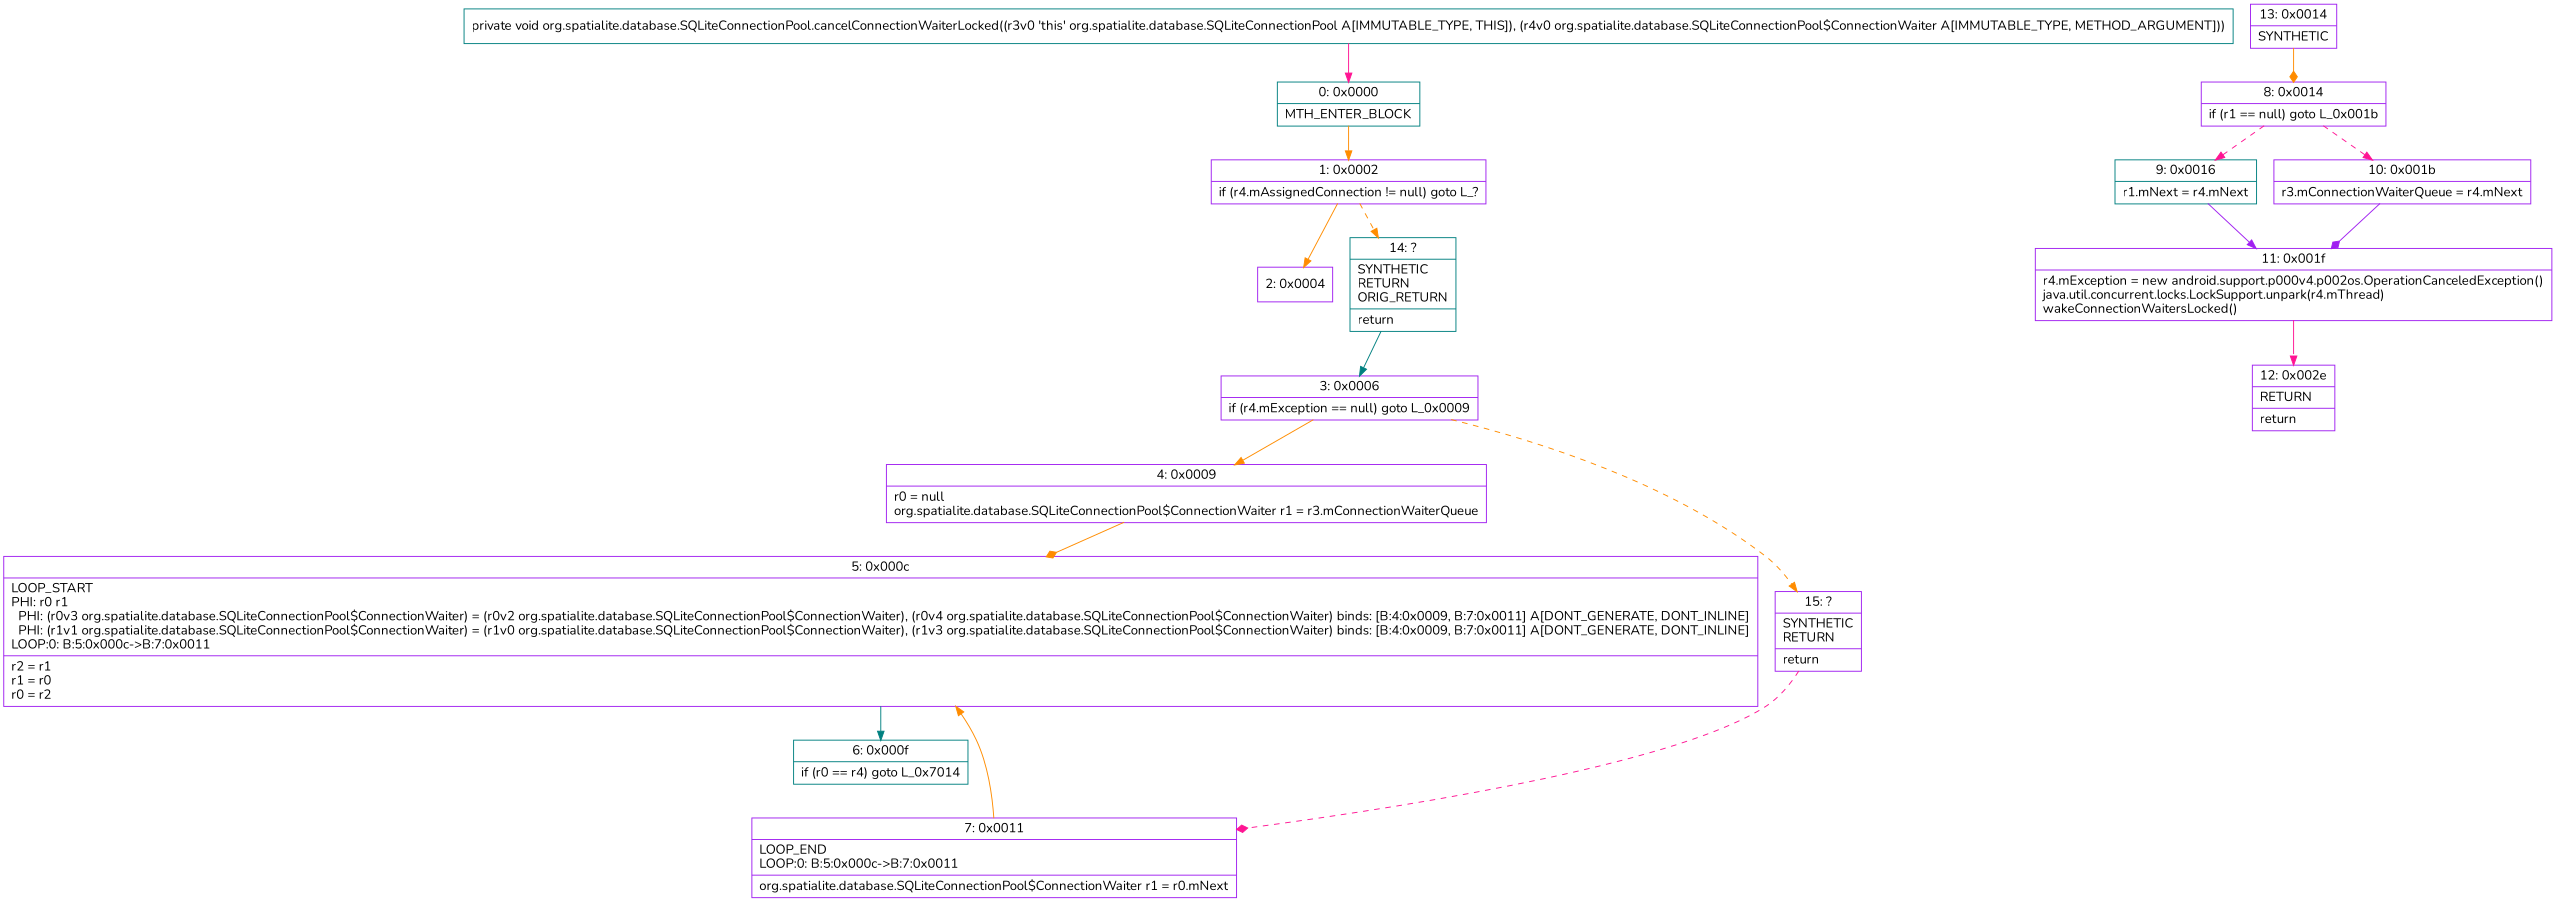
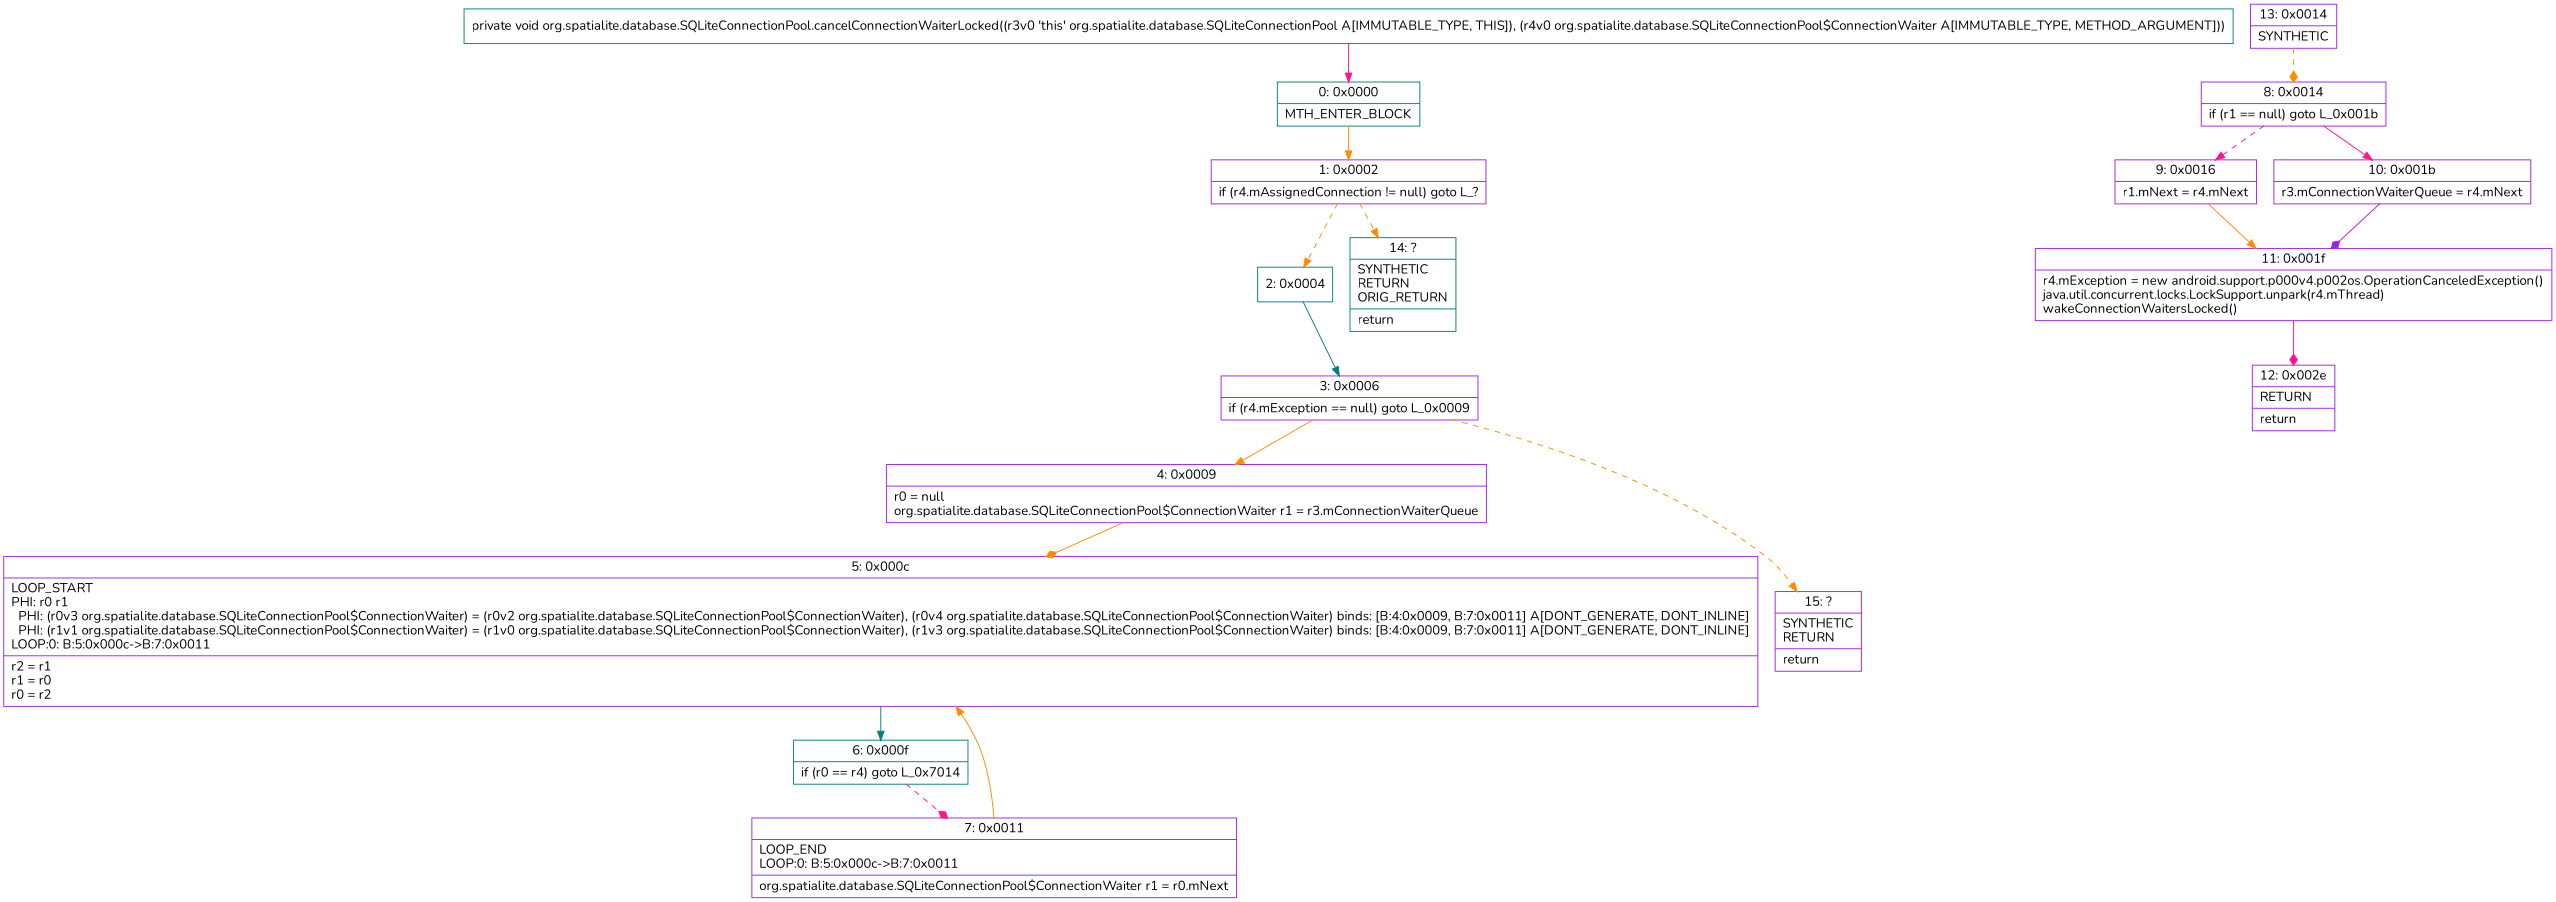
edge "13: 0x0014" -> "8: 0x0014": style solid -> dashed
edge "8: 0x0014" -> "10: 0x001b": style dashed -> solid
node "9: 0x0016": color teal -> purple
edge "9: 0x0016" -> "11: 0x001f": color purple -> darkorange
edge "1: 0x0002" -> "2: 0x0004": style solid -> dashed
node "2: 0x0004": color purple -> teal
edge "11: 0x001f" -> "12: 0x002e": arrowhead normal -> diamond
edge "14: ?" -> "3: 0x0006": now "2: 0x0004" -> "3: 0x0006"
edge "15: ?" -> "7: 0x0011": now "6: 0x000f" -> "7: 0x0011"
